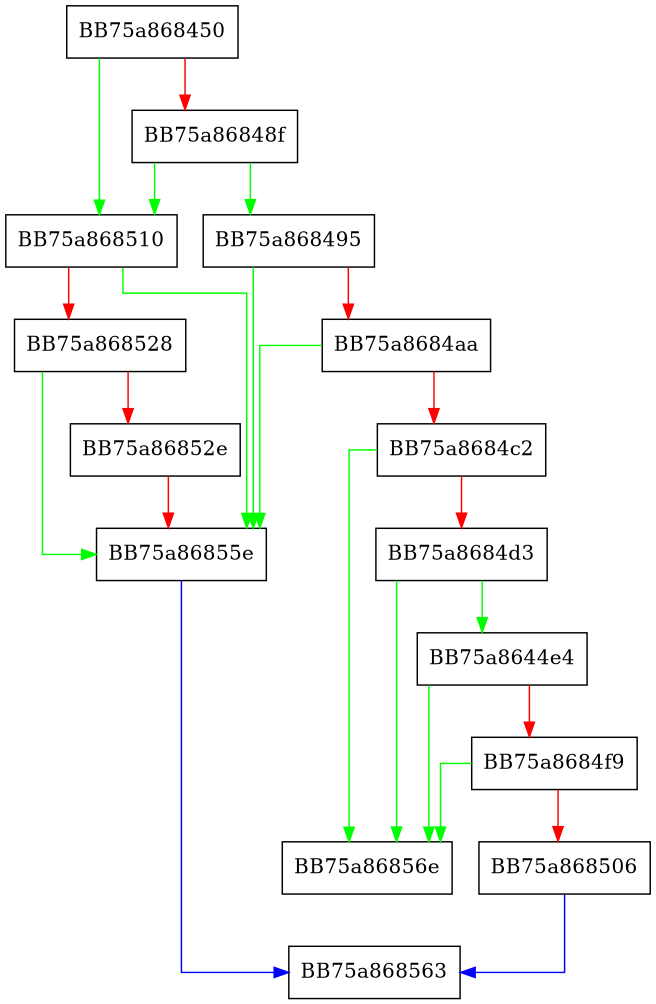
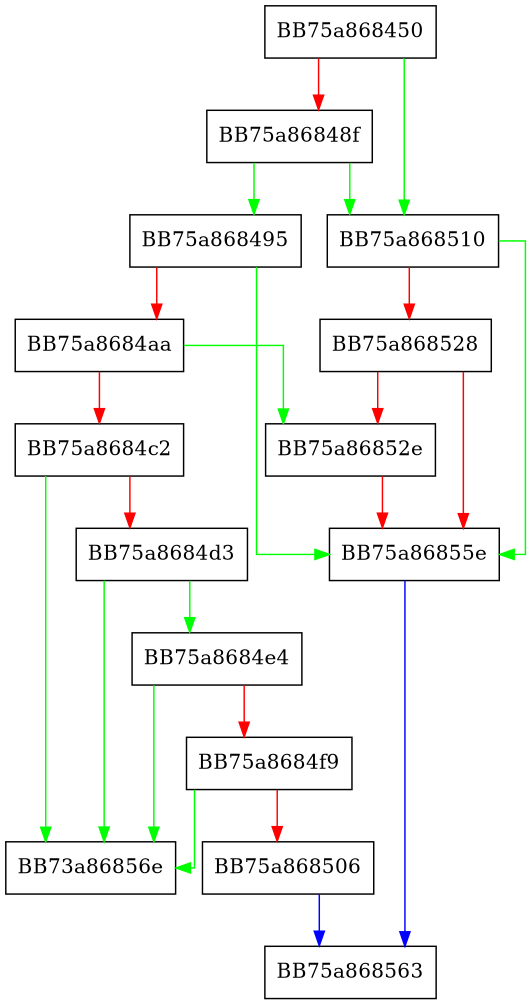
edge "BB75a8684aa" -> "BB75a86855e": now "BB75a8684aa" -> "BB75a86852e"
edge "BB75a868528" -> "BB75a86855e": color green -> red
node "BB75a8644e4": label "BB75a8644e4" -> "BB75a8684e4"
node "BB75a86856e": label "BB75a86856e" -> "BB73a86856e"
